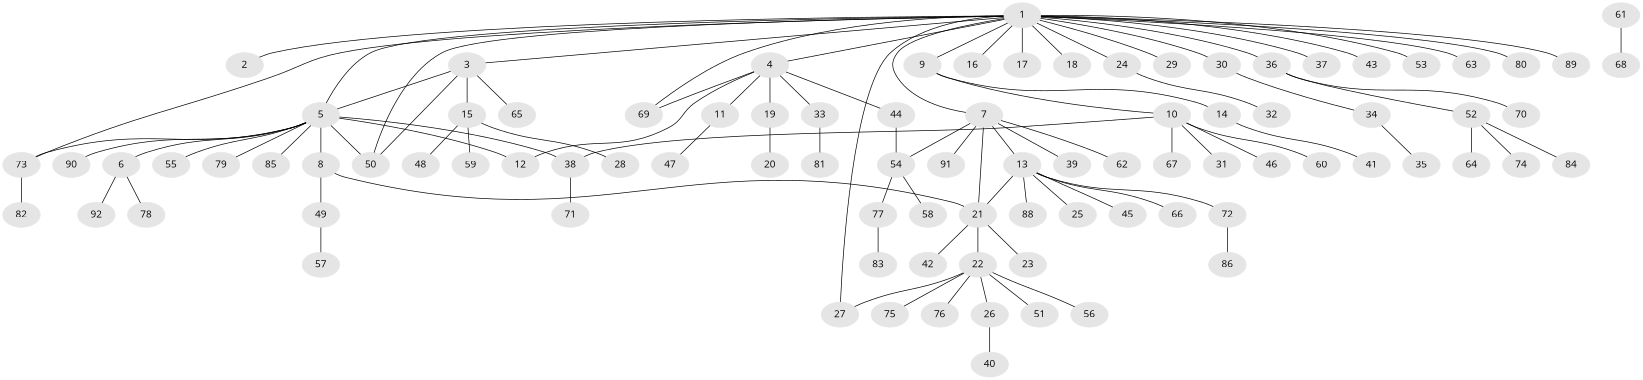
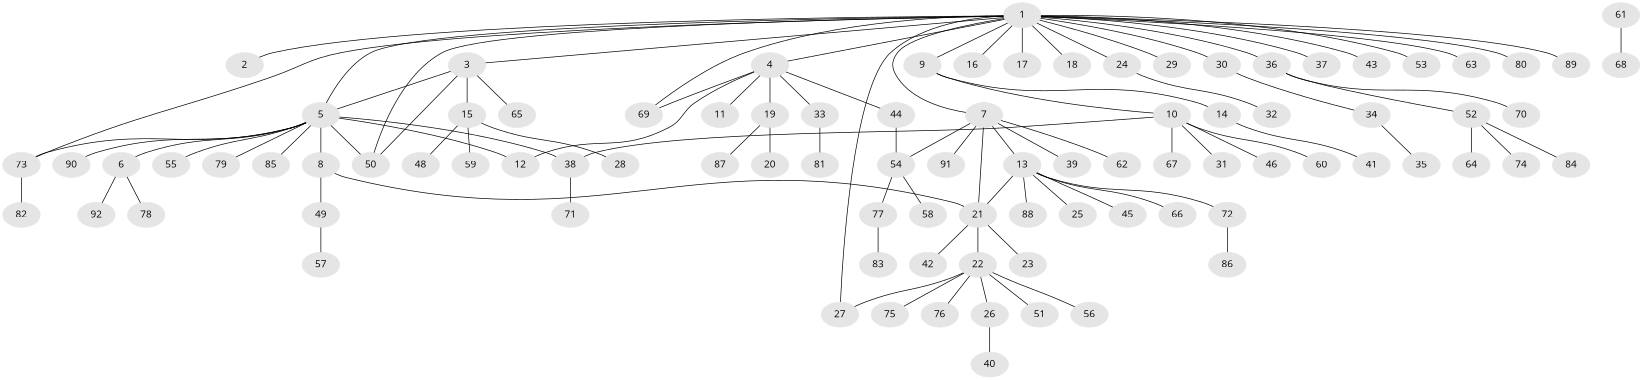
node "47": removed
node "87": added
